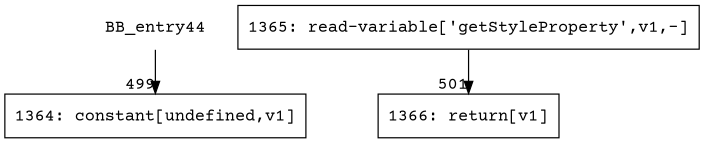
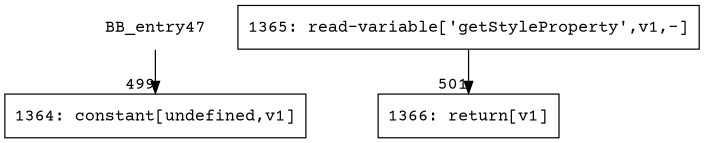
node "BB_entry44": label "BB_entry44" -> "BB_entry47"
